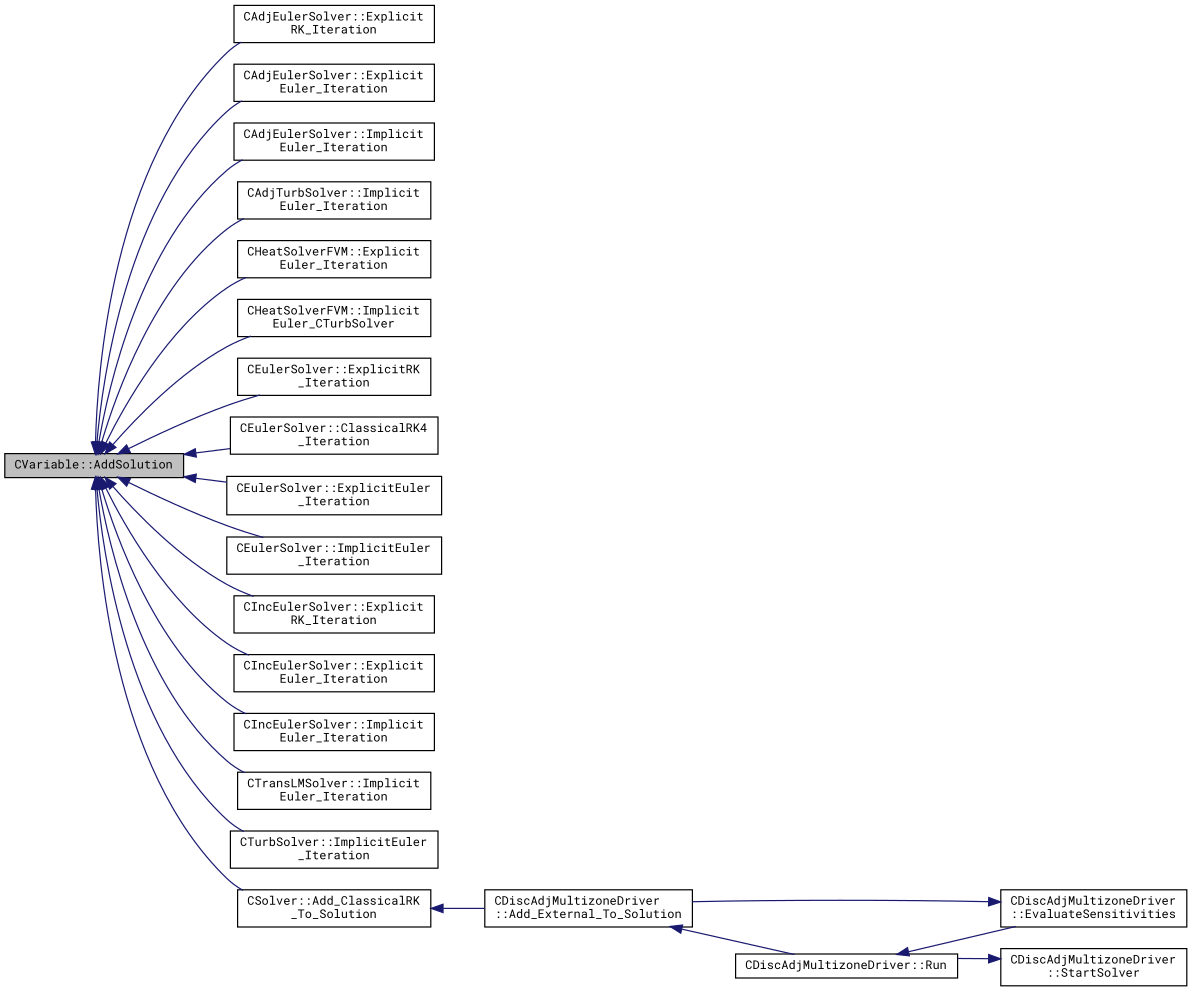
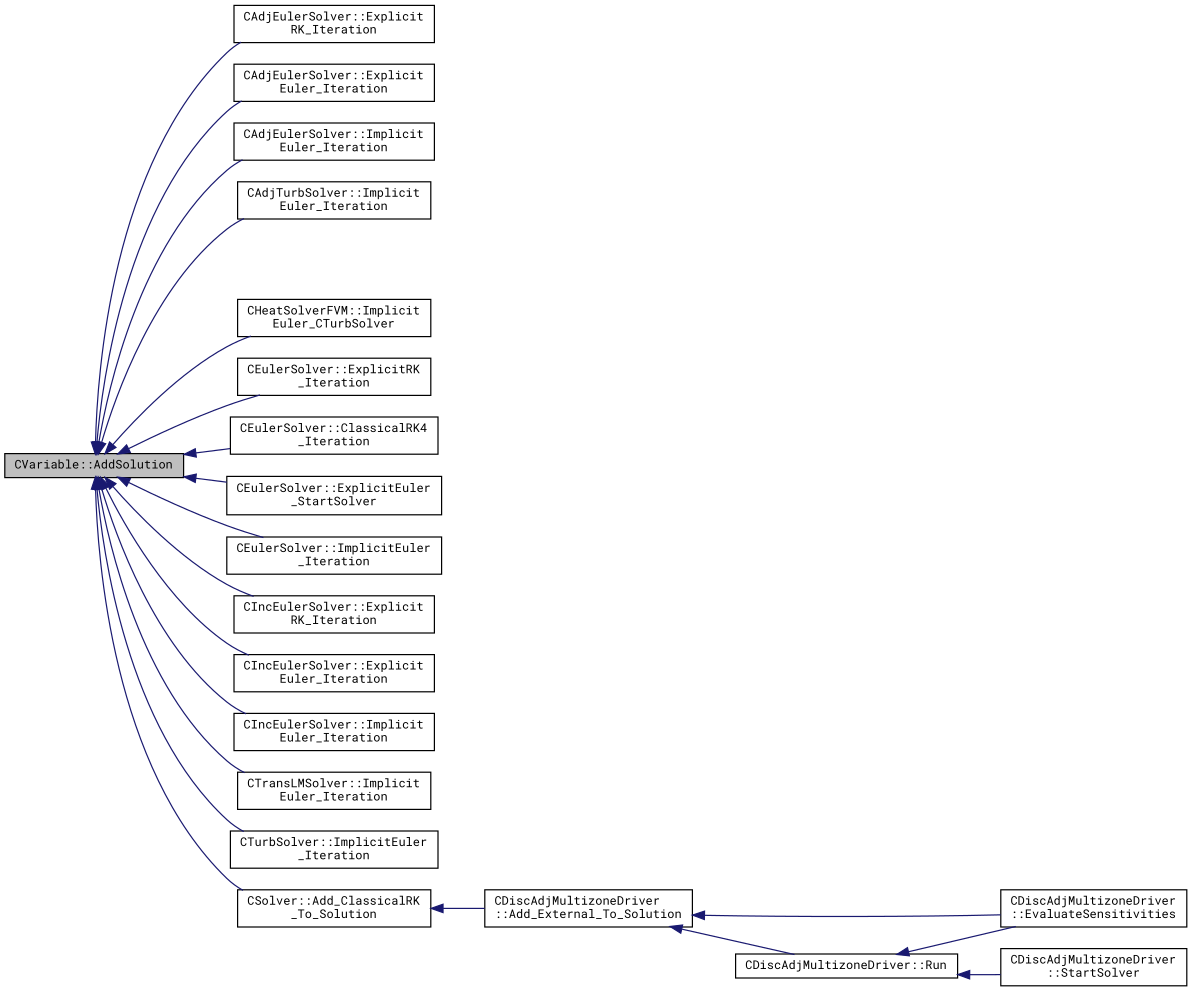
node "CHeatSolverFVM::Explicit Euler_Iteration": removed
node "CEulerSolver::ExplicitEuler _Iteration": label "CEulerSolver::ExplicitEuler _Iteration" -> "CEulerSolver::ExplicitEuler _StartSolver"
edge "CDiscAdjMultizoneDriver ::Add_External_To_Solution" -> "CDiscAdjMultizoneDriver ::EvaluateSensitivities": reversed
edge "CDiscAdjMultizoneDriver::Run" -> "CDiscAdjMultizoneDriver ::StartSolver": reversed
